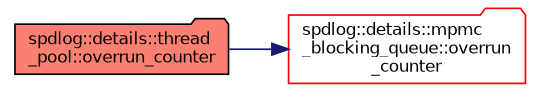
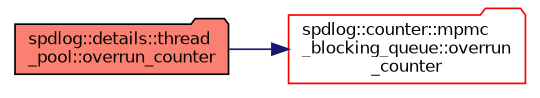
node "spdlog::details::mpmc _blocking_queue::overrun _counter": label "spdlog::details::mpmc _blocking_queue::overrun _counter" -> "spdlog::counter::mpmc _blocking_queue::overrun _counter"
